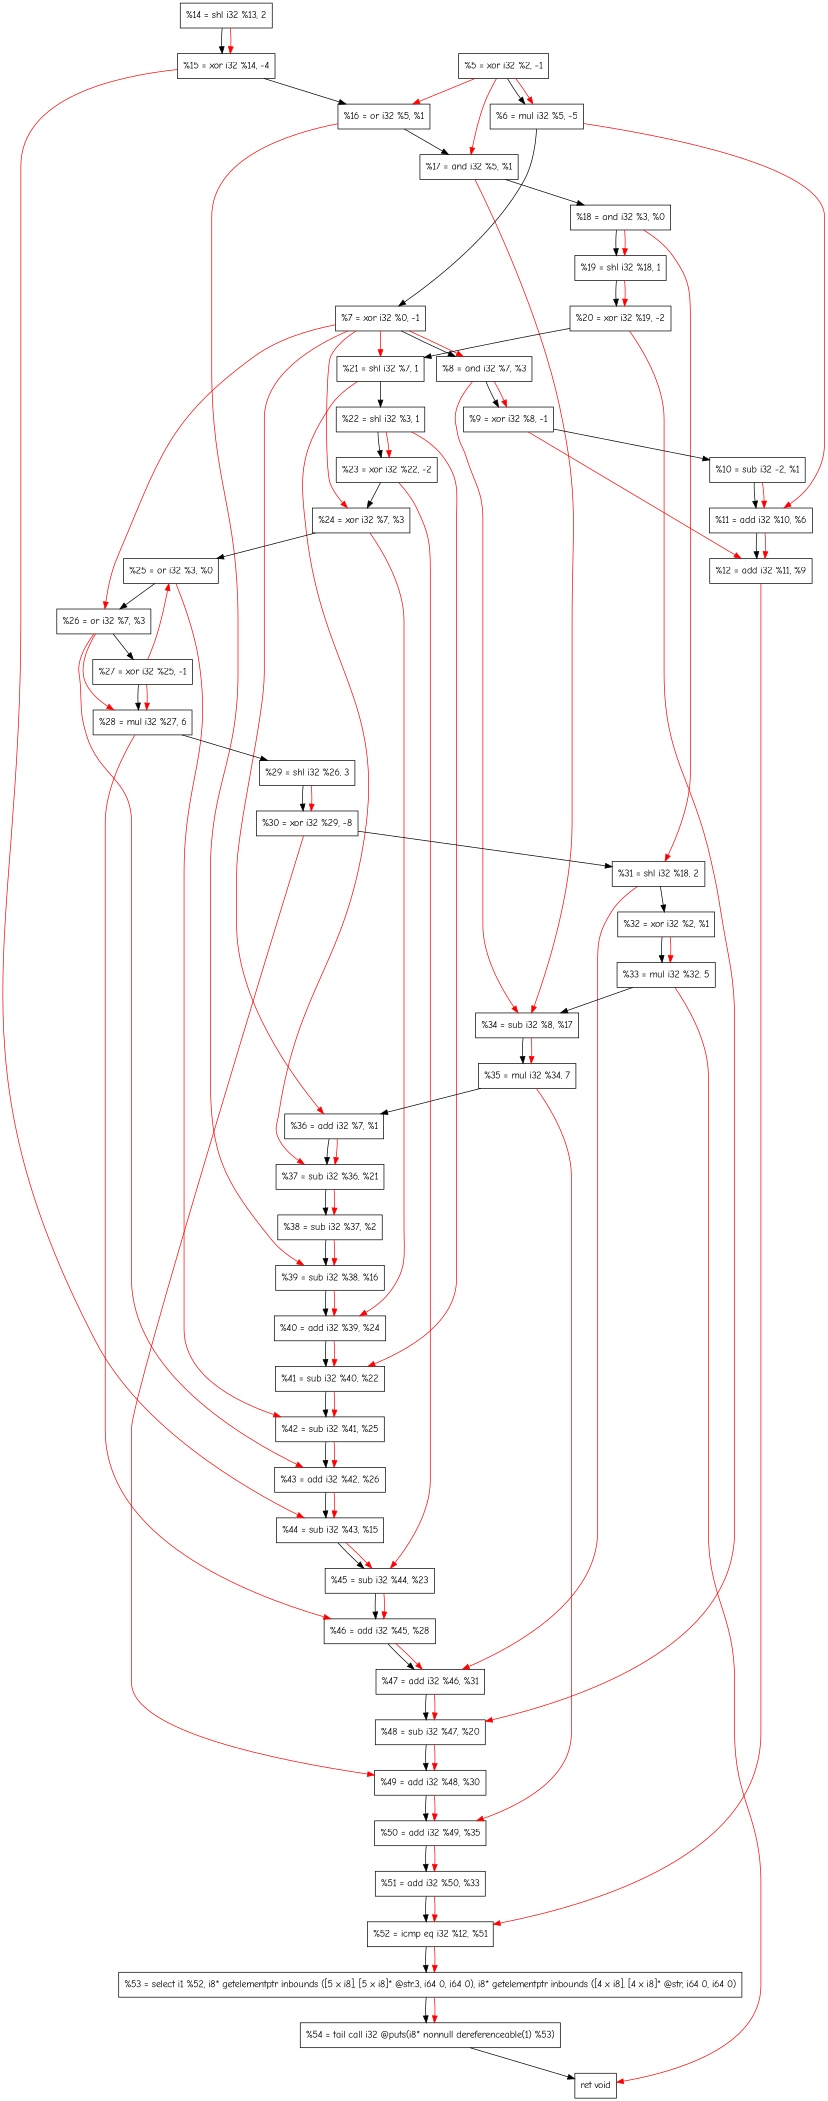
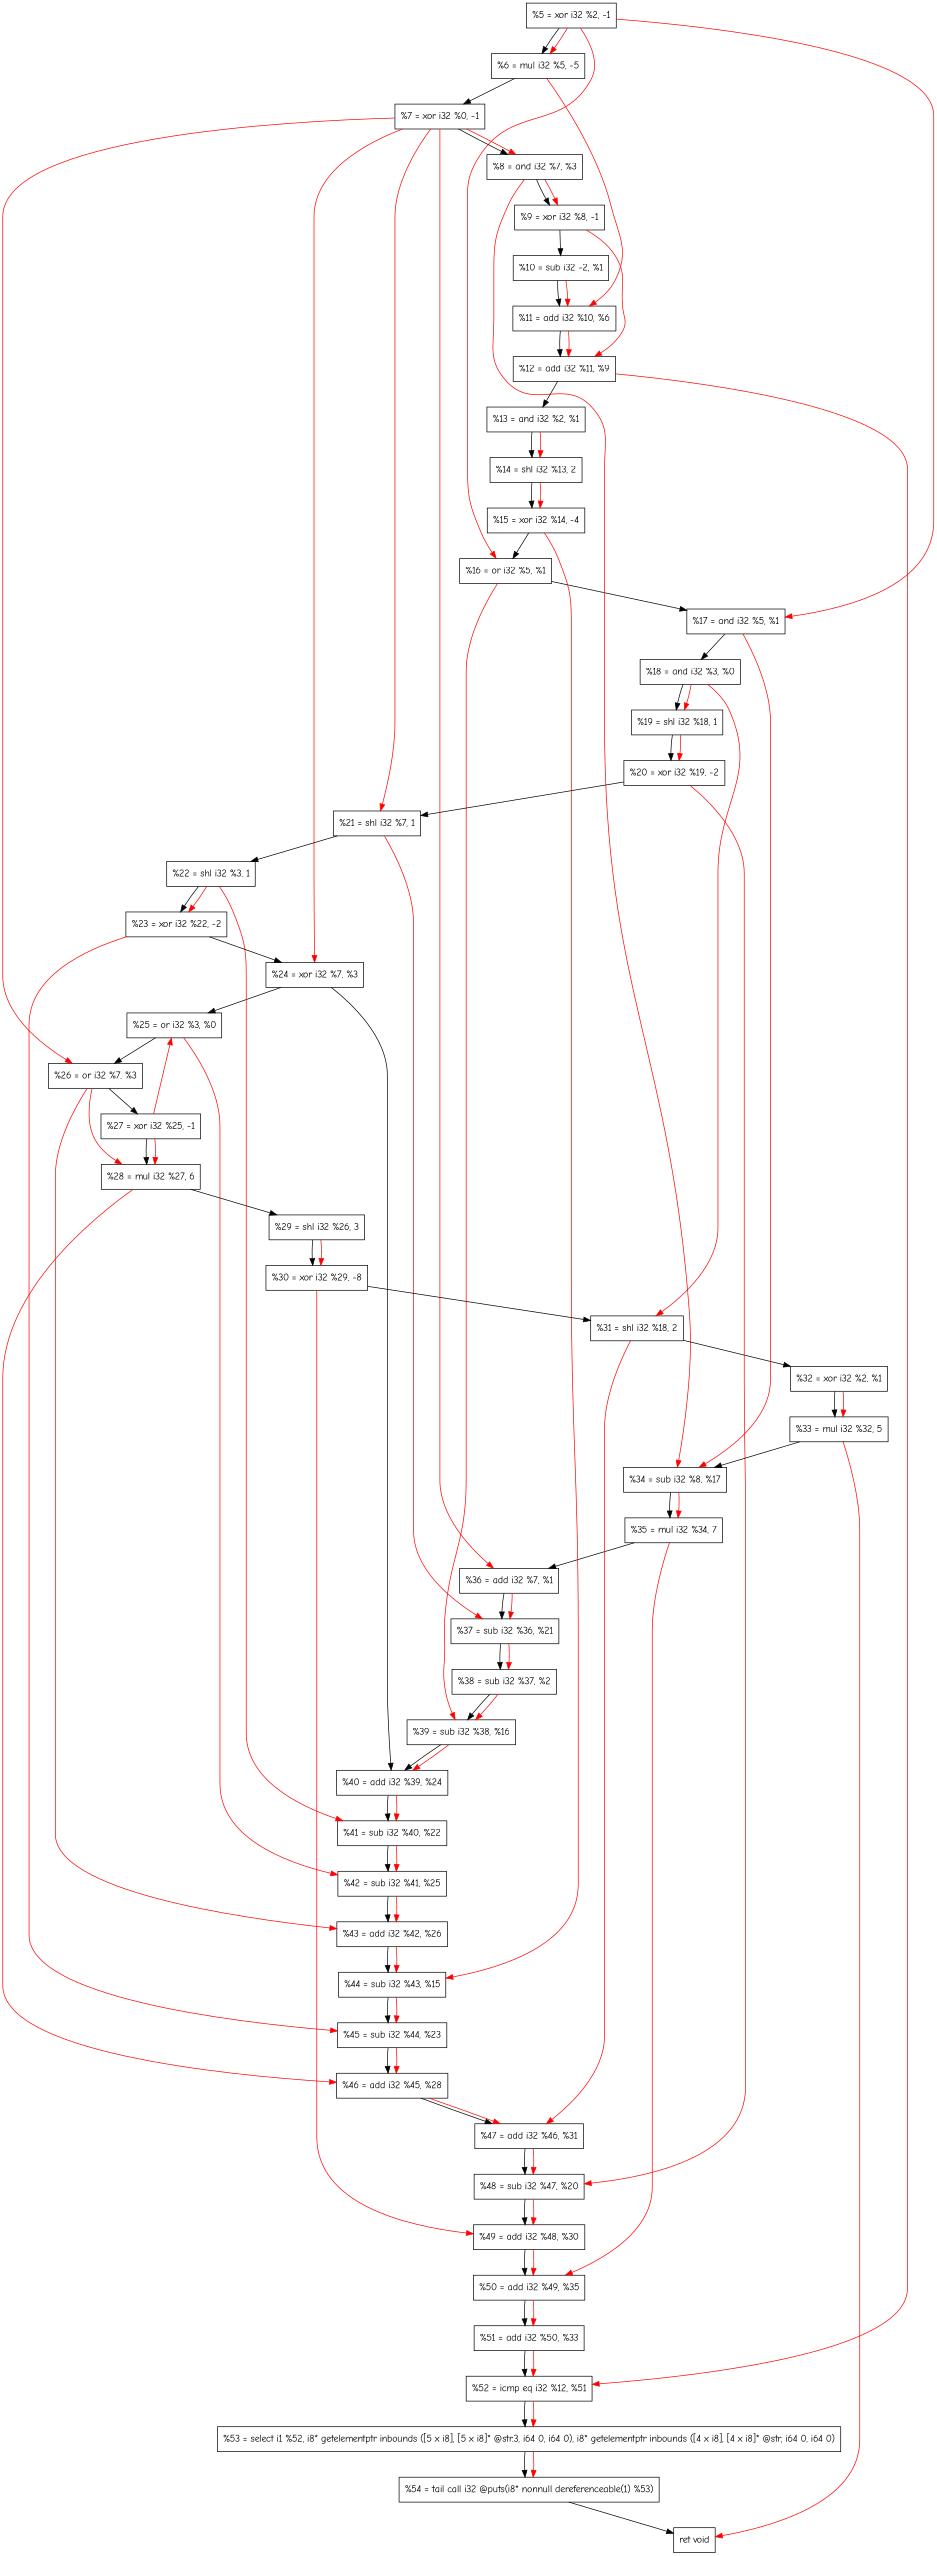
node "%13 = and i32 %2, %1": added
edge "%24 = xor i32 %7, %3" -> "%40 = add i32 %39, %24": color red -> black
